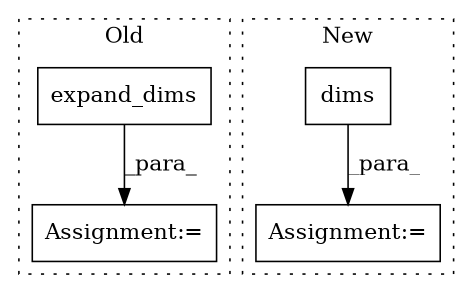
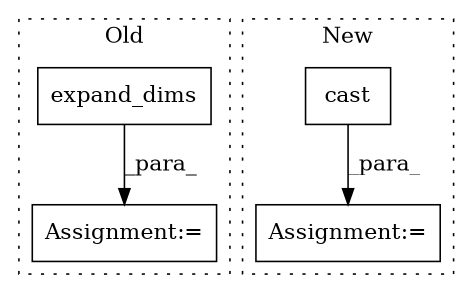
node "dims": label "dims" -> "cast"
